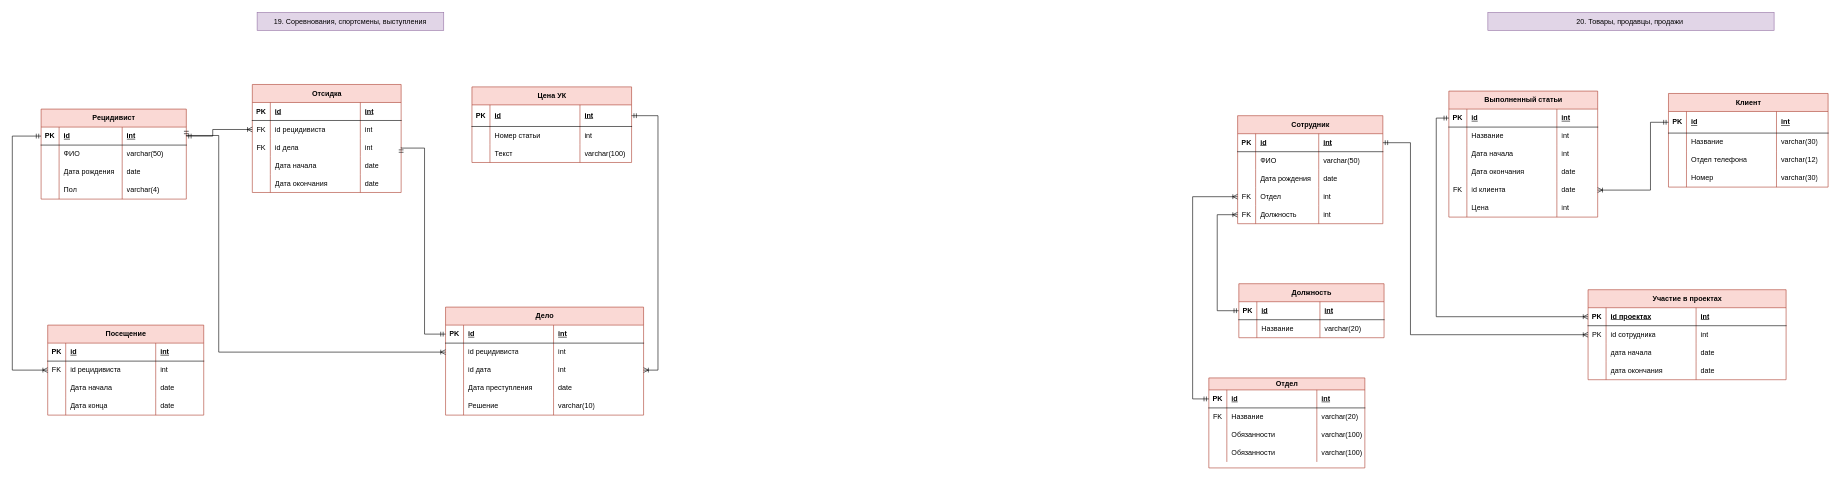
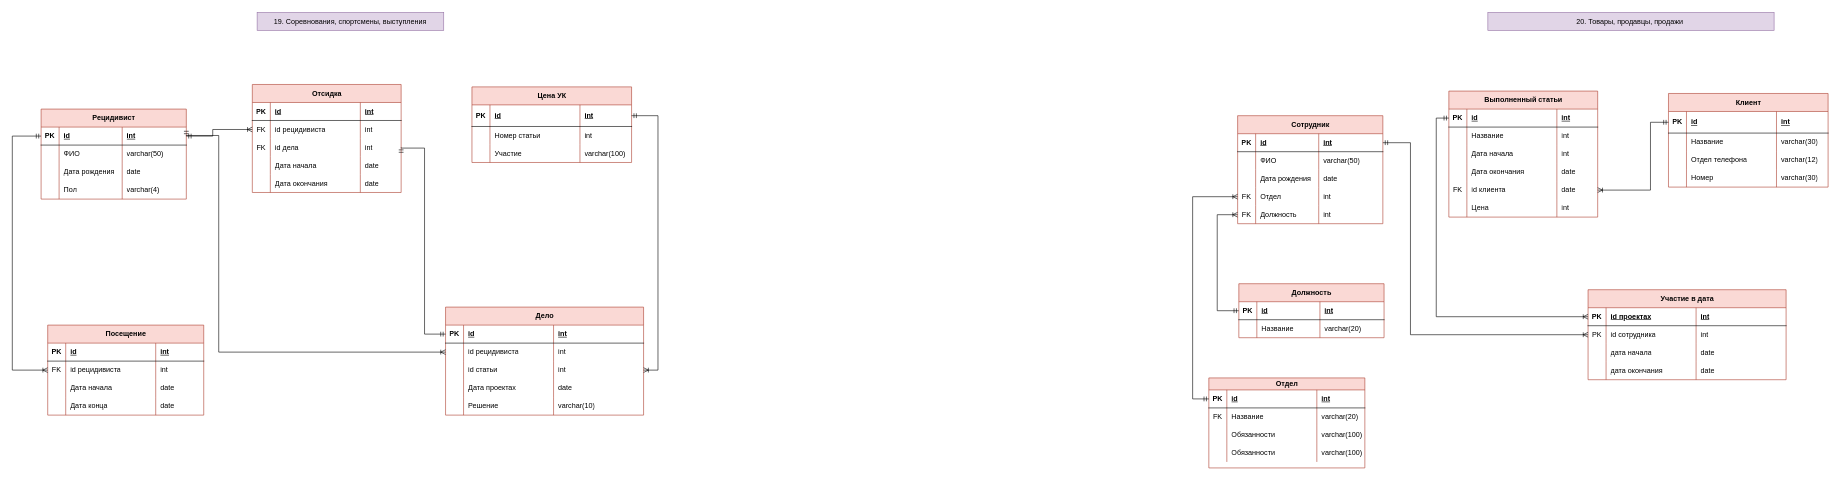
node "Текст": label "Текст" -> "Участие"
node "Участие в проектах": label "Участие в проектах" -> "Участие в дата"
node "id дата": label "id дата" -> "id статьи"
node "Дата преступления": label "Дата преступления" -> "Дата проектах"
